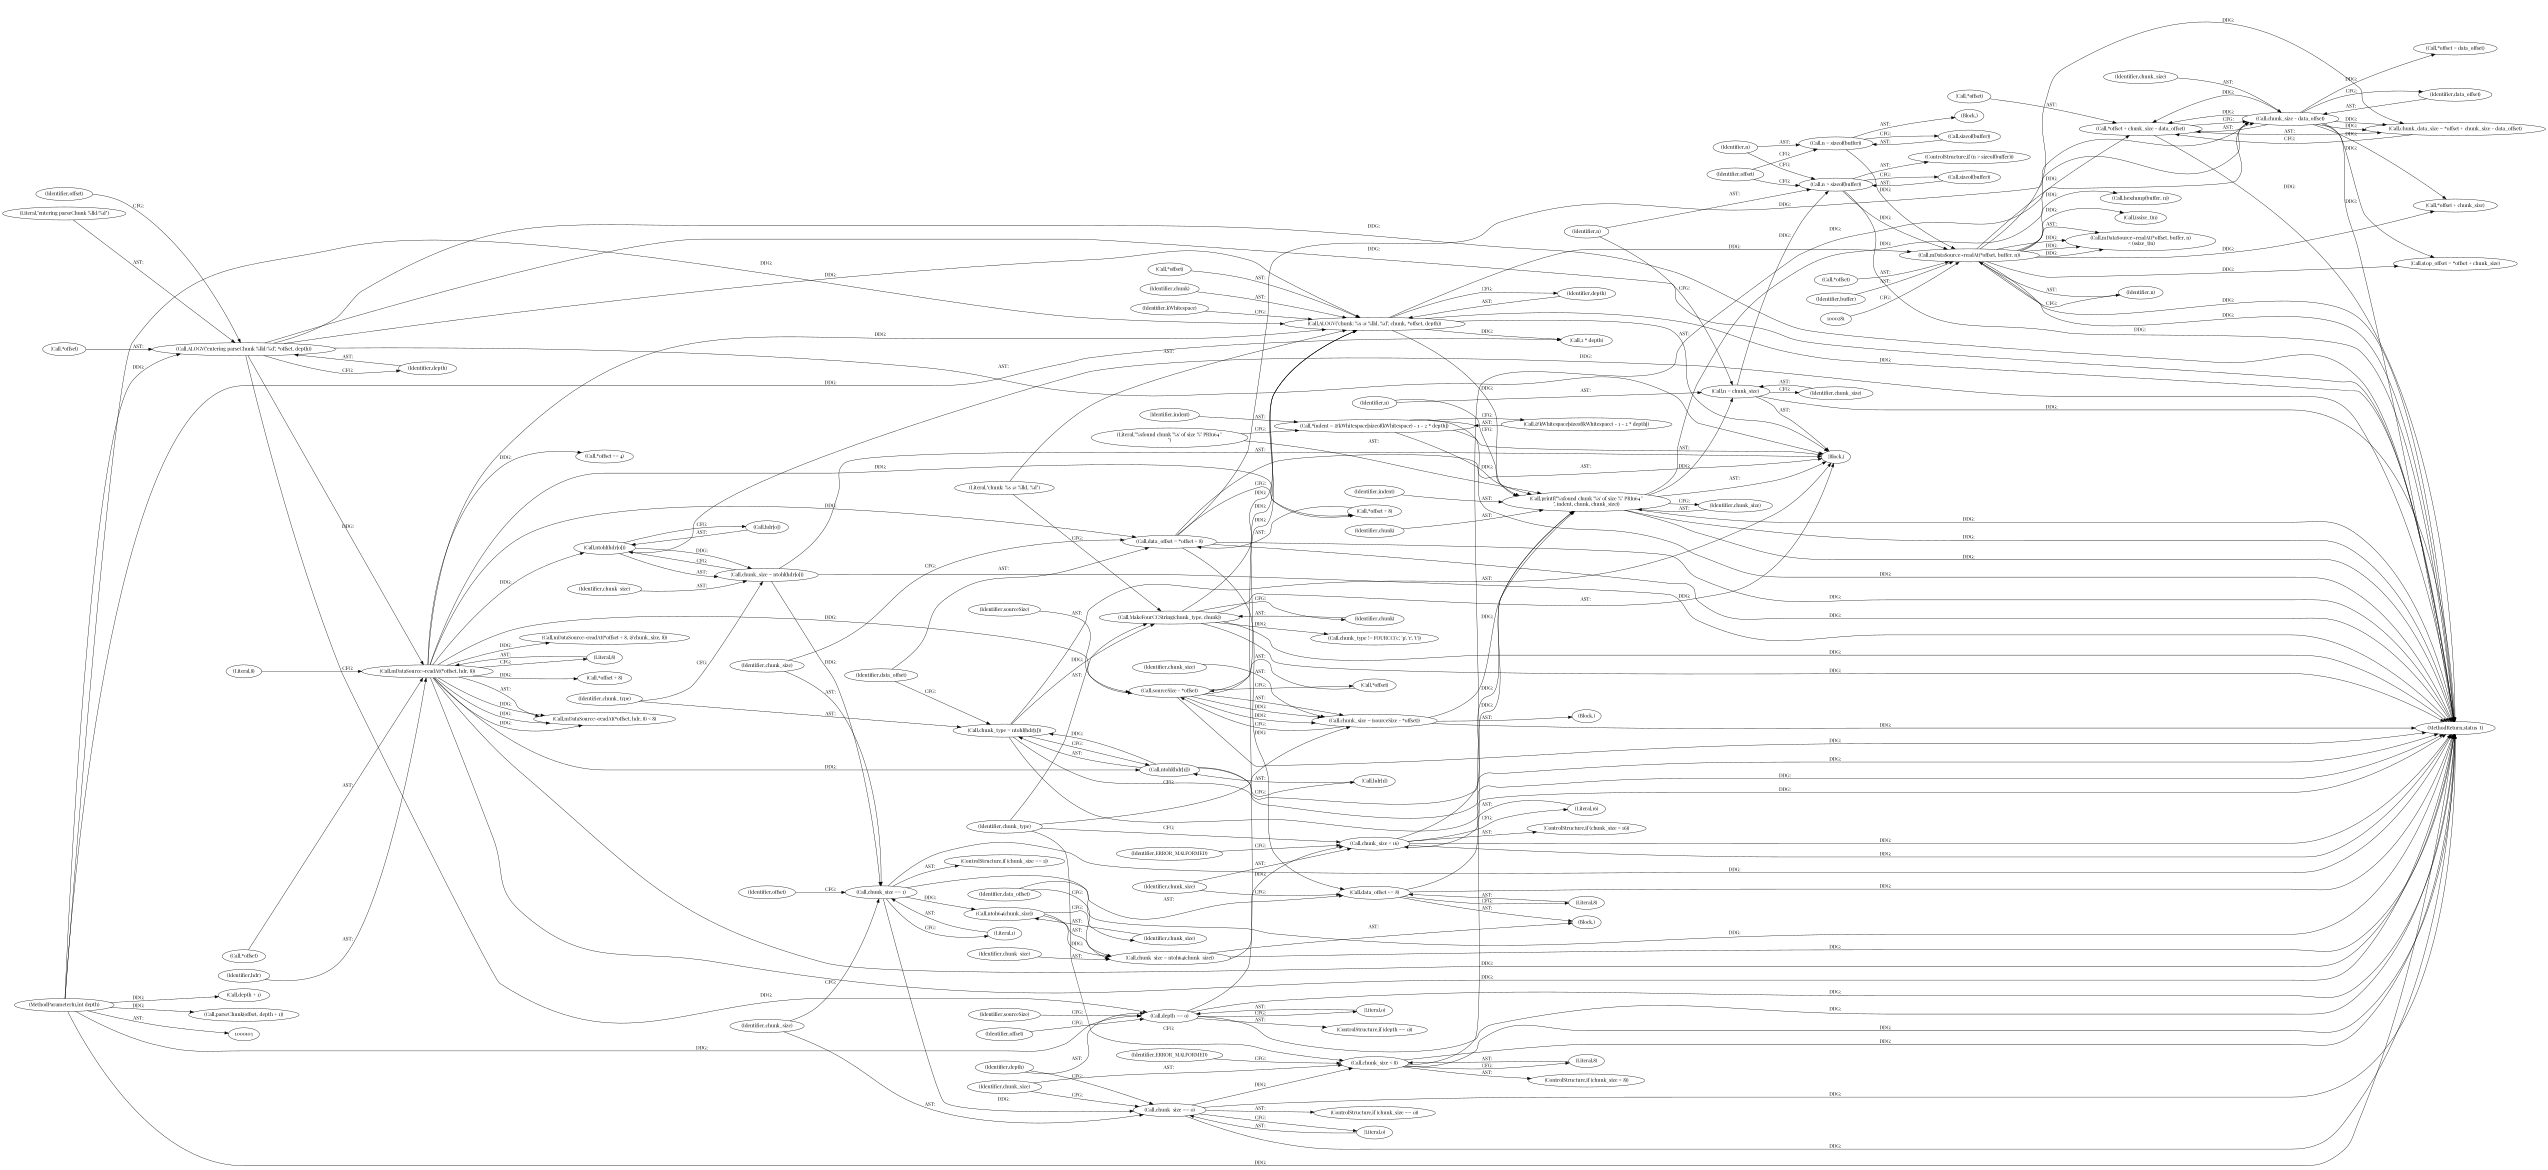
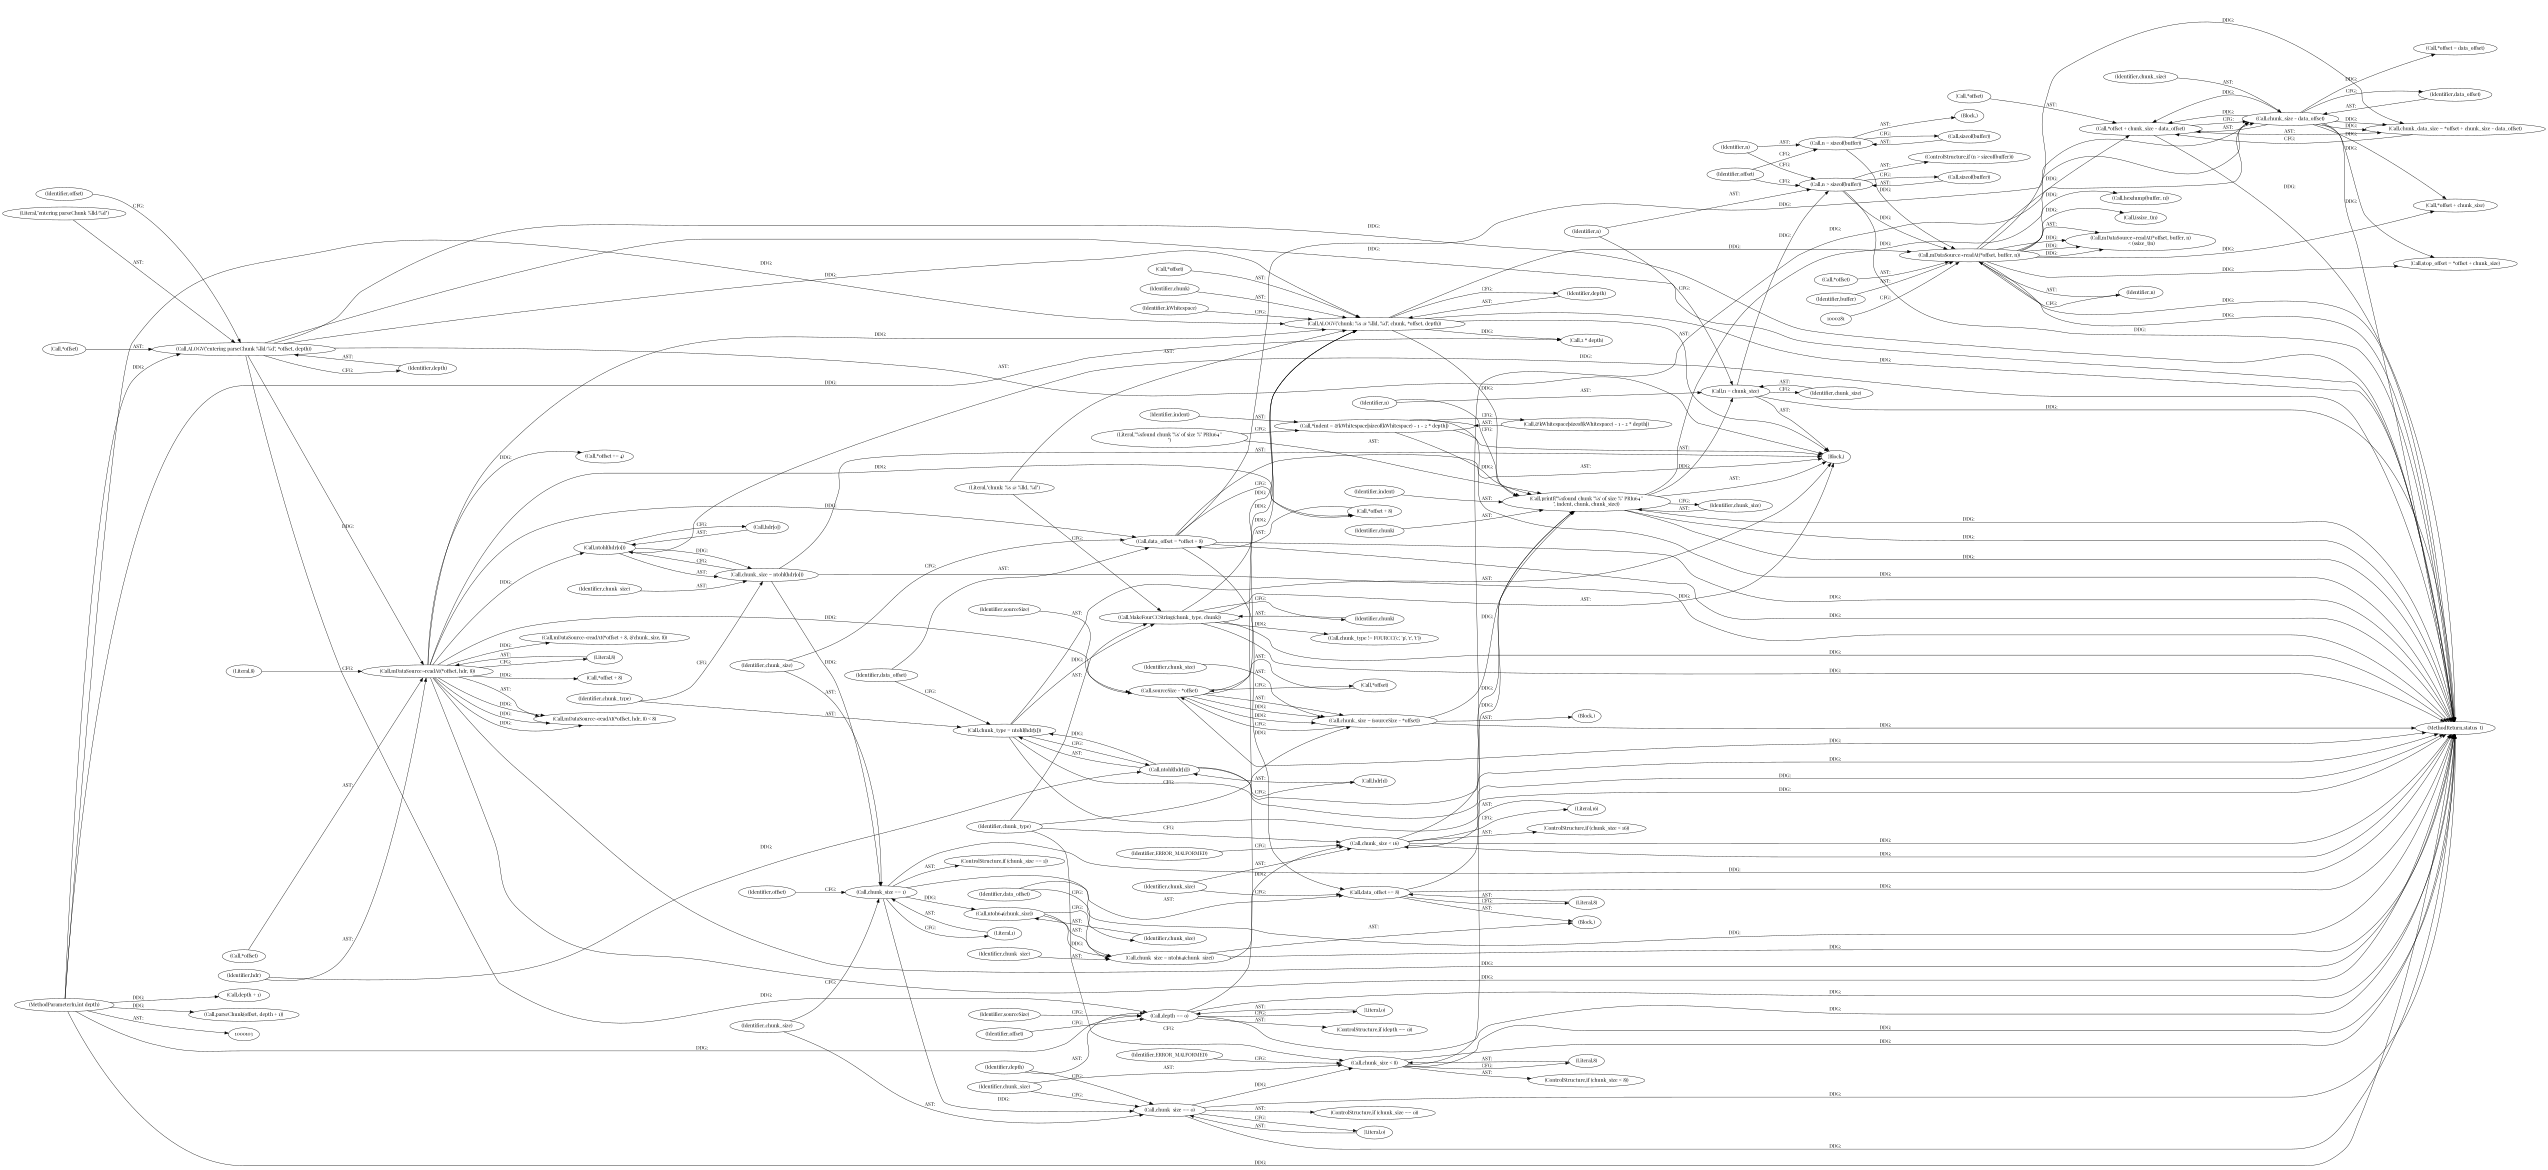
edge "(Call,mDataSource->readAt(*offset, hdr, 8))" -> "(Call,ntohl(hdr[1]))": now "(Identifier,hdr)" -> "(Call,ntohl(hdr[1]))"
